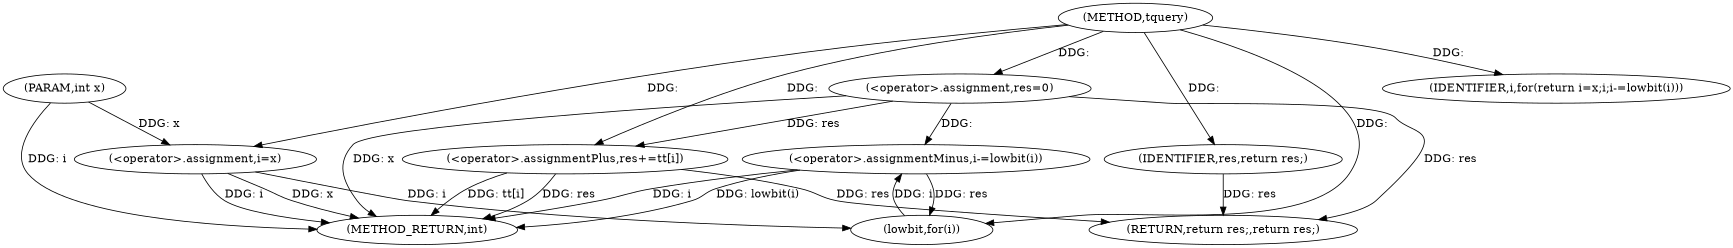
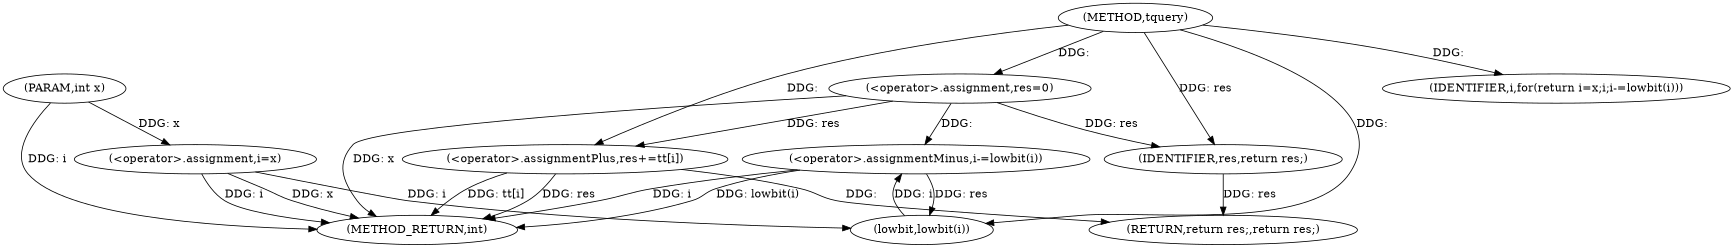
edge "(METHOD,tquery)" -> "(<operator>.assignment,i=x)": removed, label "DDG:"
edge "(METHOD,tquery)" -> "(IDENTIFIER,res,return res;)": label "DDG: " -> "DDG: res"
edge "(<operator>.assignment,res=0)" -> "(RETURN,return res;,return res;)": now "(<operator>.assignment,res=0)" -> "(IDENTIFIER,res,return res;)"
edge "(<operator>.assignmentPlus,res+=tt[i])" -> "(RETURN,return res;,return res;)": label "DDG: res" -> "DDG: "
node "(lowbit,for(i))": label "(lowbit,for(i))" -> "(lowbit,lowbit(i))"
